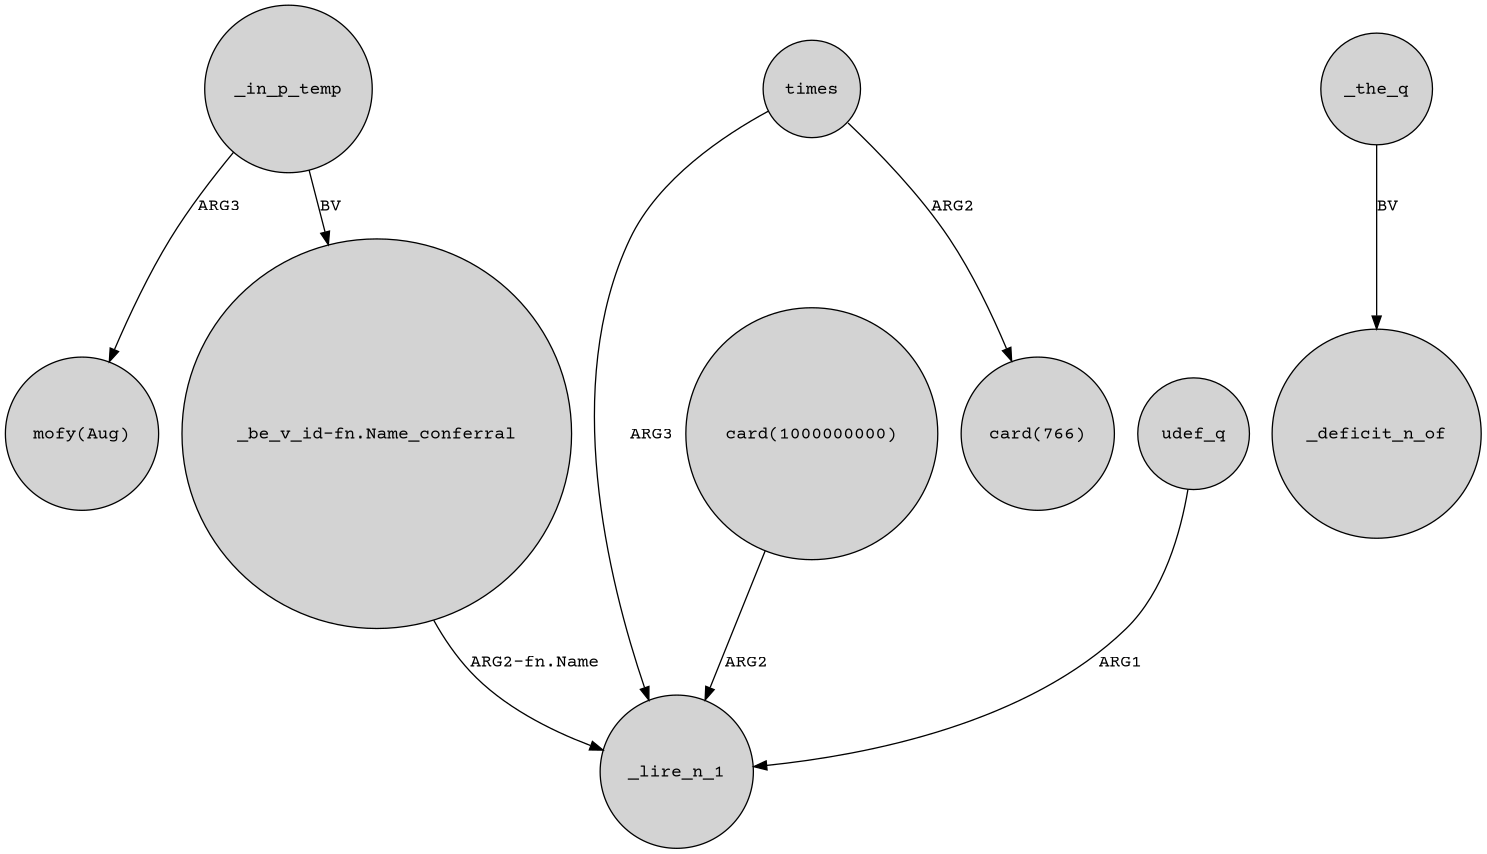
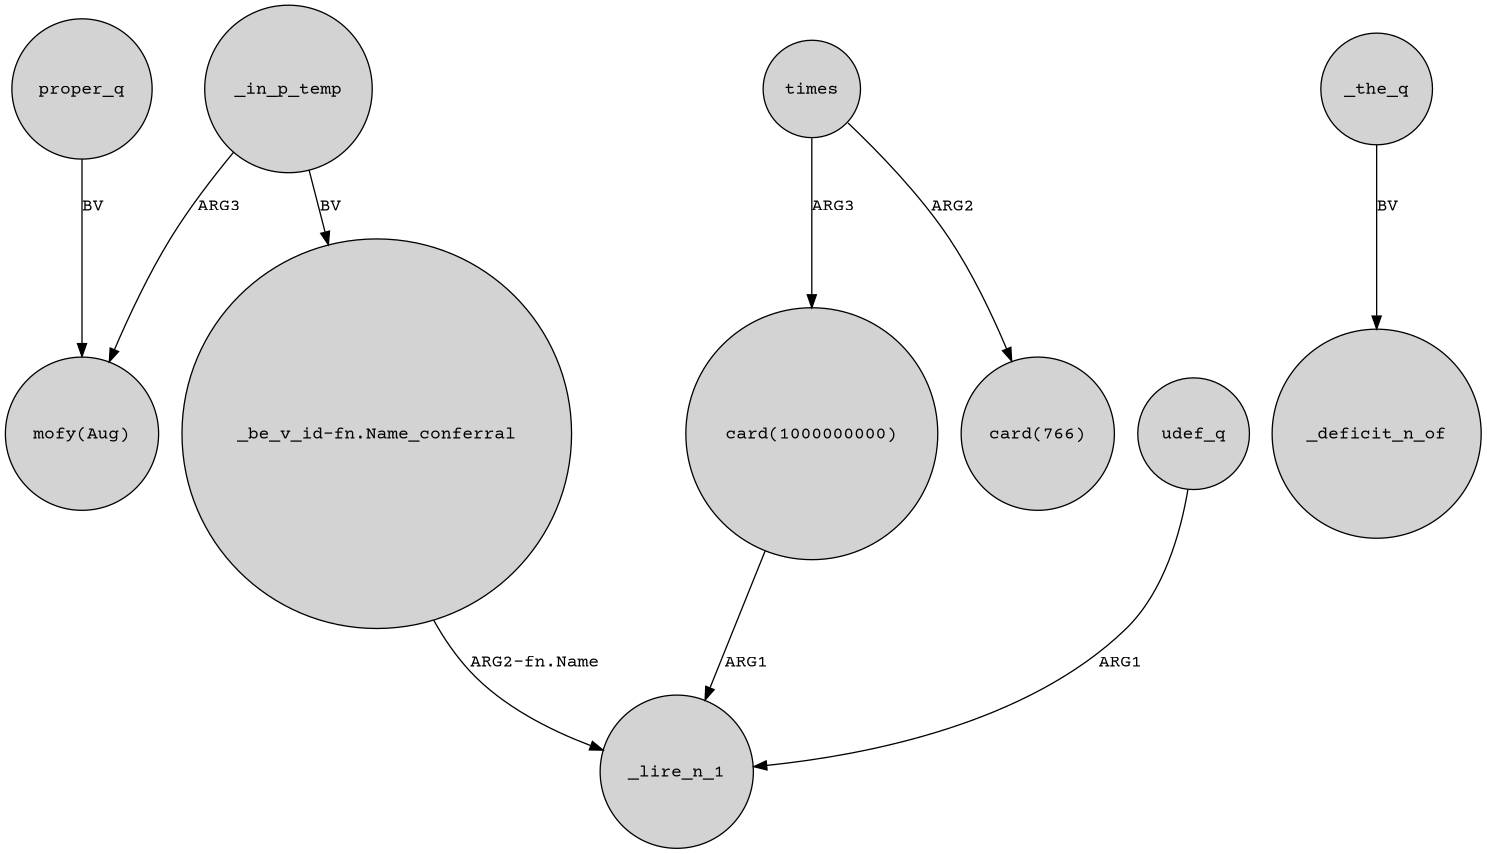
node "proper_q": added
edge "times" -> "_lire_n_1": now "times" -> "card(1000000000)"
edge "card(1000000000)" -> "_lire_n_1": label "ARG2" -> "ARG1"
